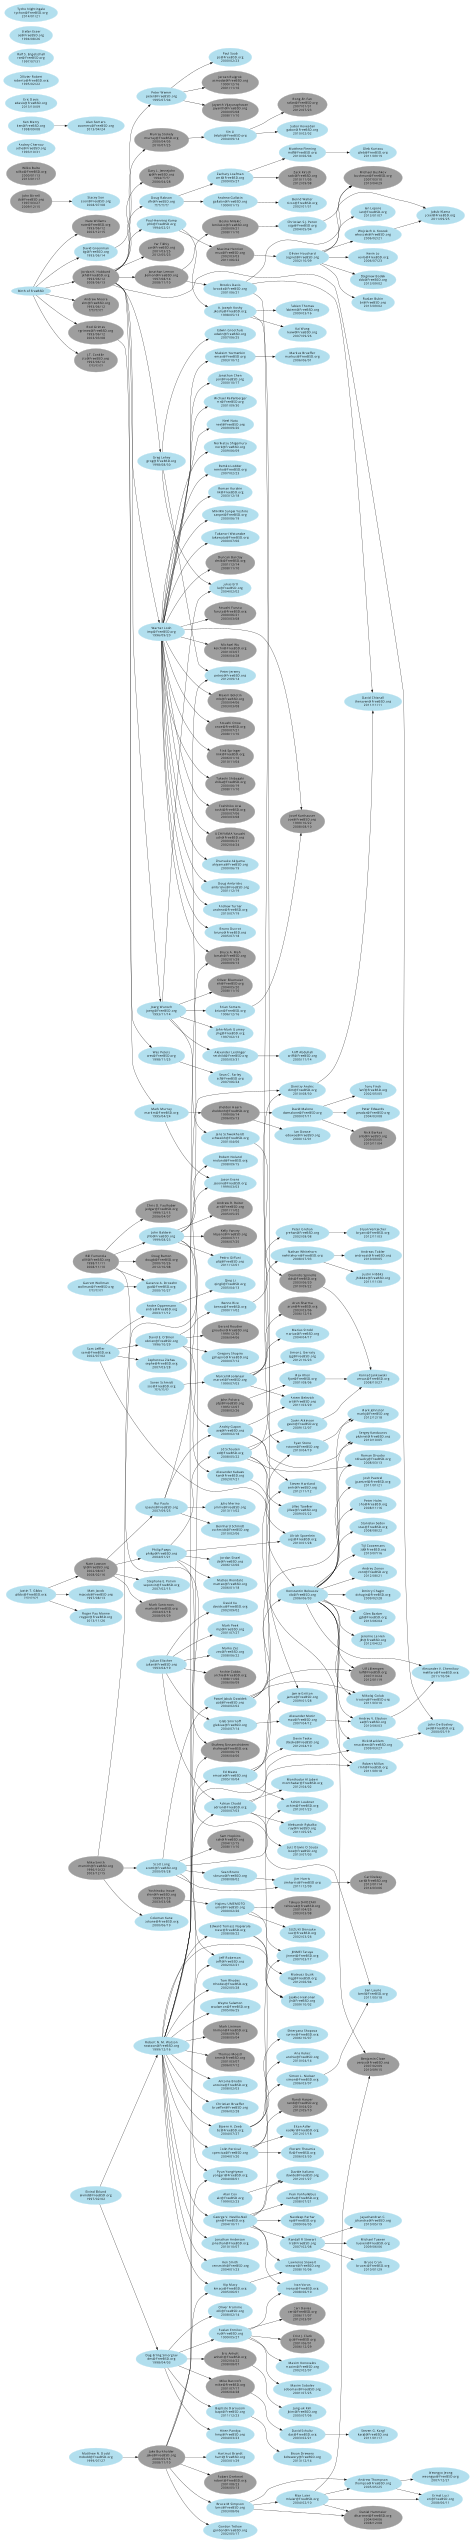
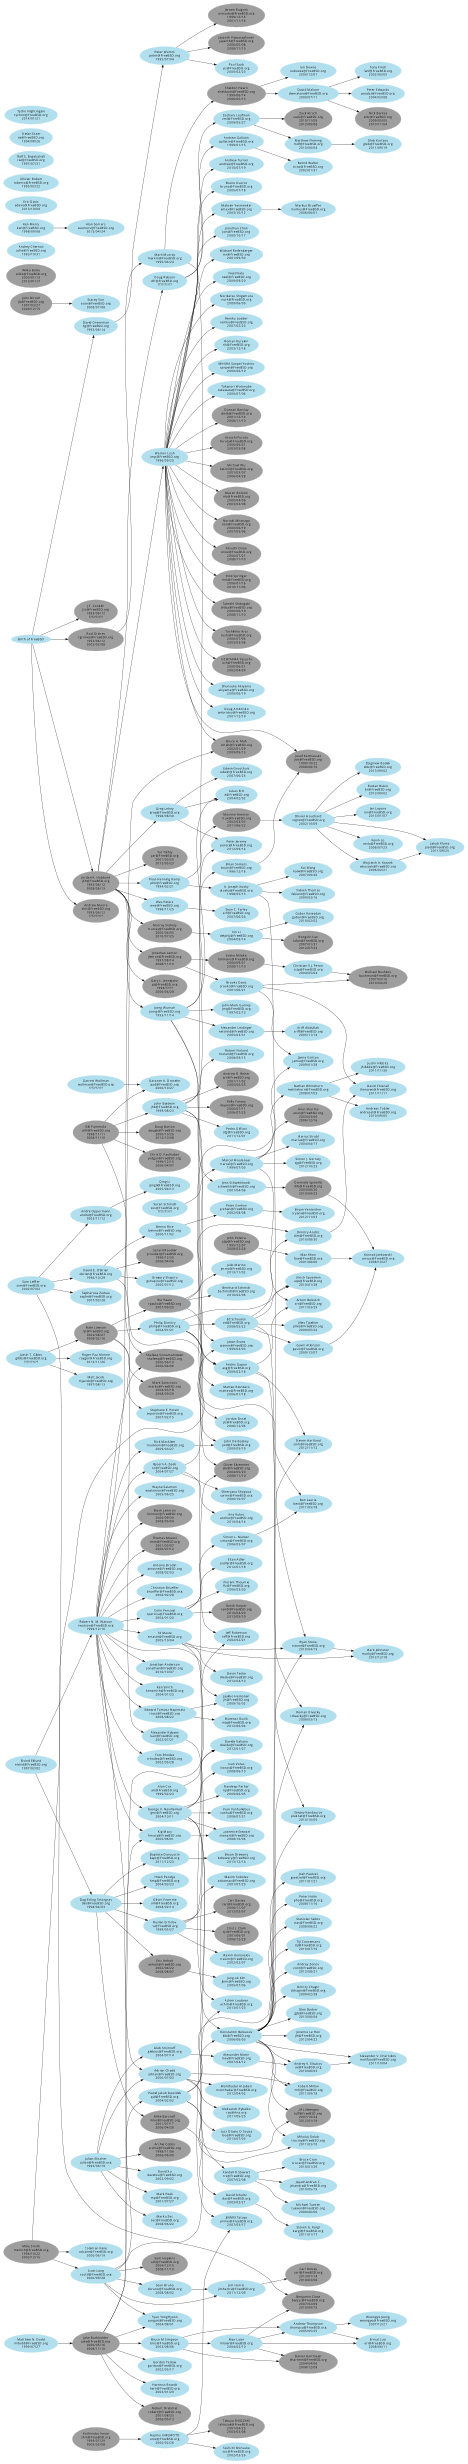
node "Nate Willams nate@FreeBSD.org 1993/06/12 2003/12/15": removed
node "Noriaki Mitsnaga non@FreeBSD.org 2000/06/19 2007/03/06": added
node "Rui Paulo rpaulo@FreeBSD.org 2007/09/25": fillcolor lightblue2 -> grey62
node "Philip Paeps philip@FreeBSD.org 2004/01/21": label "Philip Paeps philip@FreeBSD.org 2004/01/21" -> "Philip Dimitry philip@FreeBSD.org 2004/01/21"
edge "Konstantin Belousov kib@FreeBSD.org 2006/06/03" -> "Rick Macklem rmacklem@FreeBSD.org 2009/03/27": now "Konstantin Belousov kib@FreeBSD.org 2006/06/03" -> "Ryan Stone rstone@FreeBSD.org 2010/04/19"
node "Aleksandr Rybalko ray@FreeBSD.org 2011/05/25": label "Aleksandr Rybalko ray@FreeBSD.org 2011/05/25" -> "Aleksandr Rybalko ray@Ana.org 2011/05/25"
edge "Ruslan Ermilov ru@FreeBSD.org 1999/05/27" -> "Ivan Voras ivoras@FreeBSD.org 2008/06/10": now "Ruslan Ermilov ru@FreeBSD.org 1999/05/27" -> "Oliver Eikemeier eik@FreeBSD.org 2004/05/20 2008/11/10"
